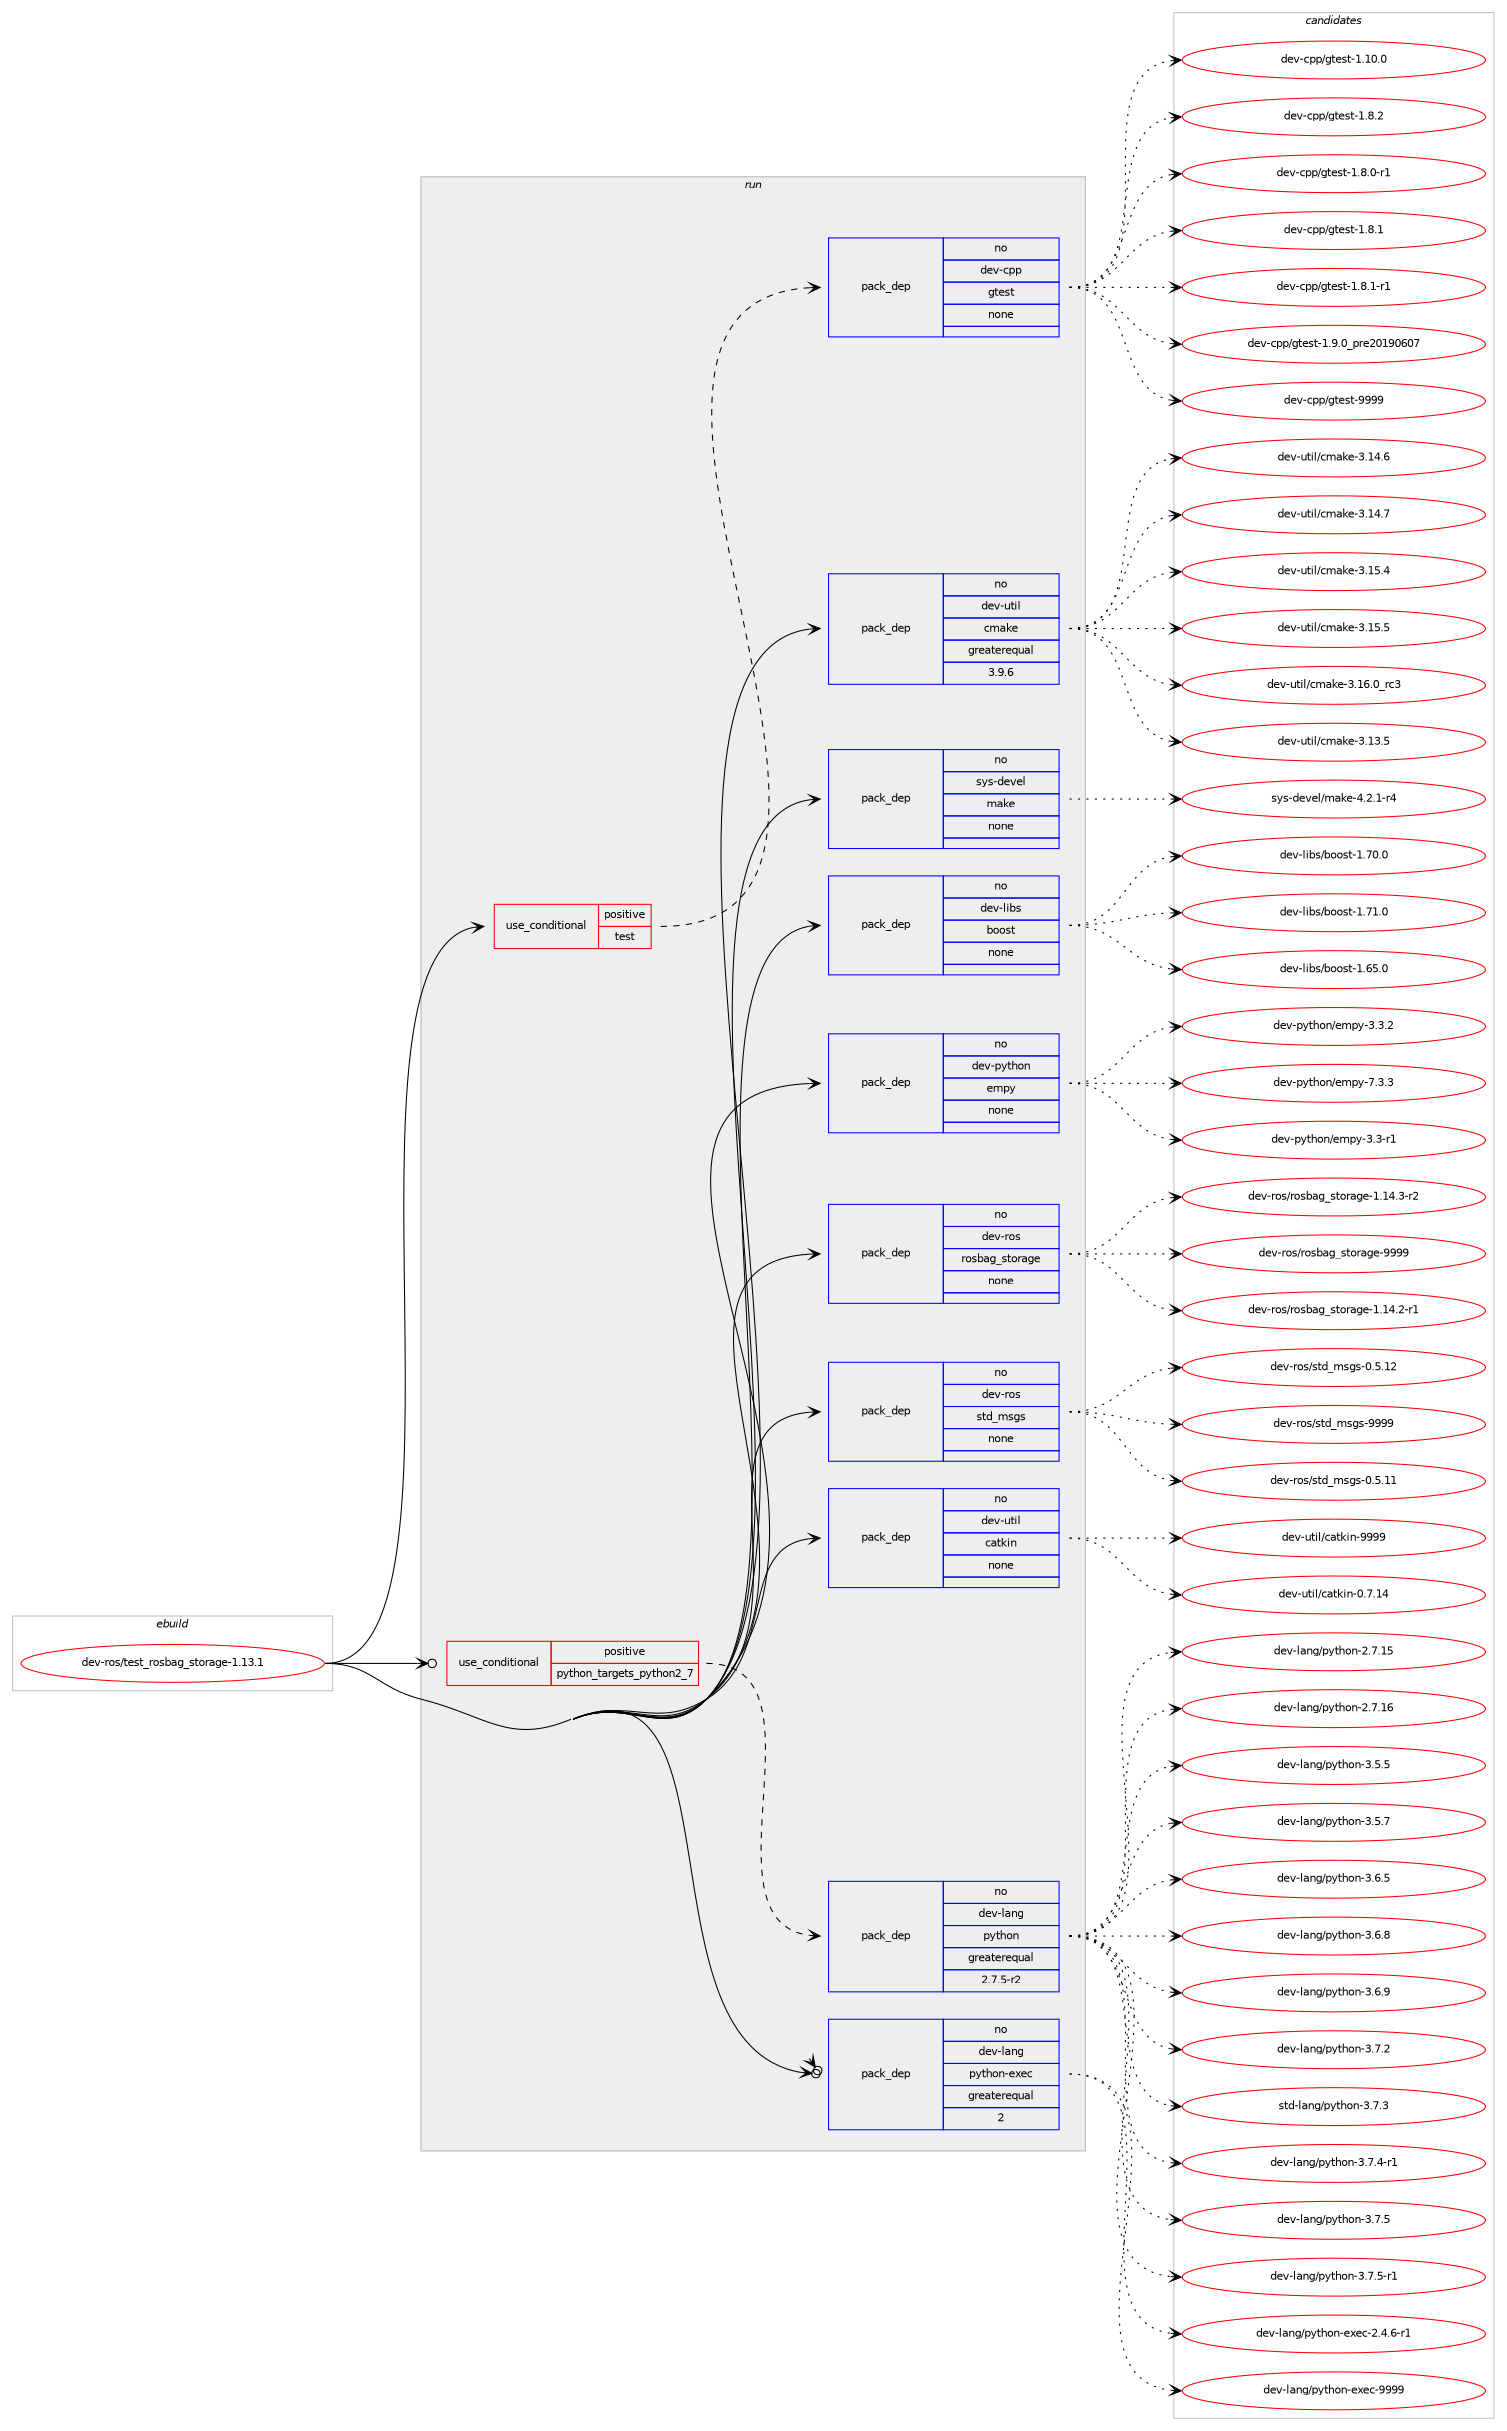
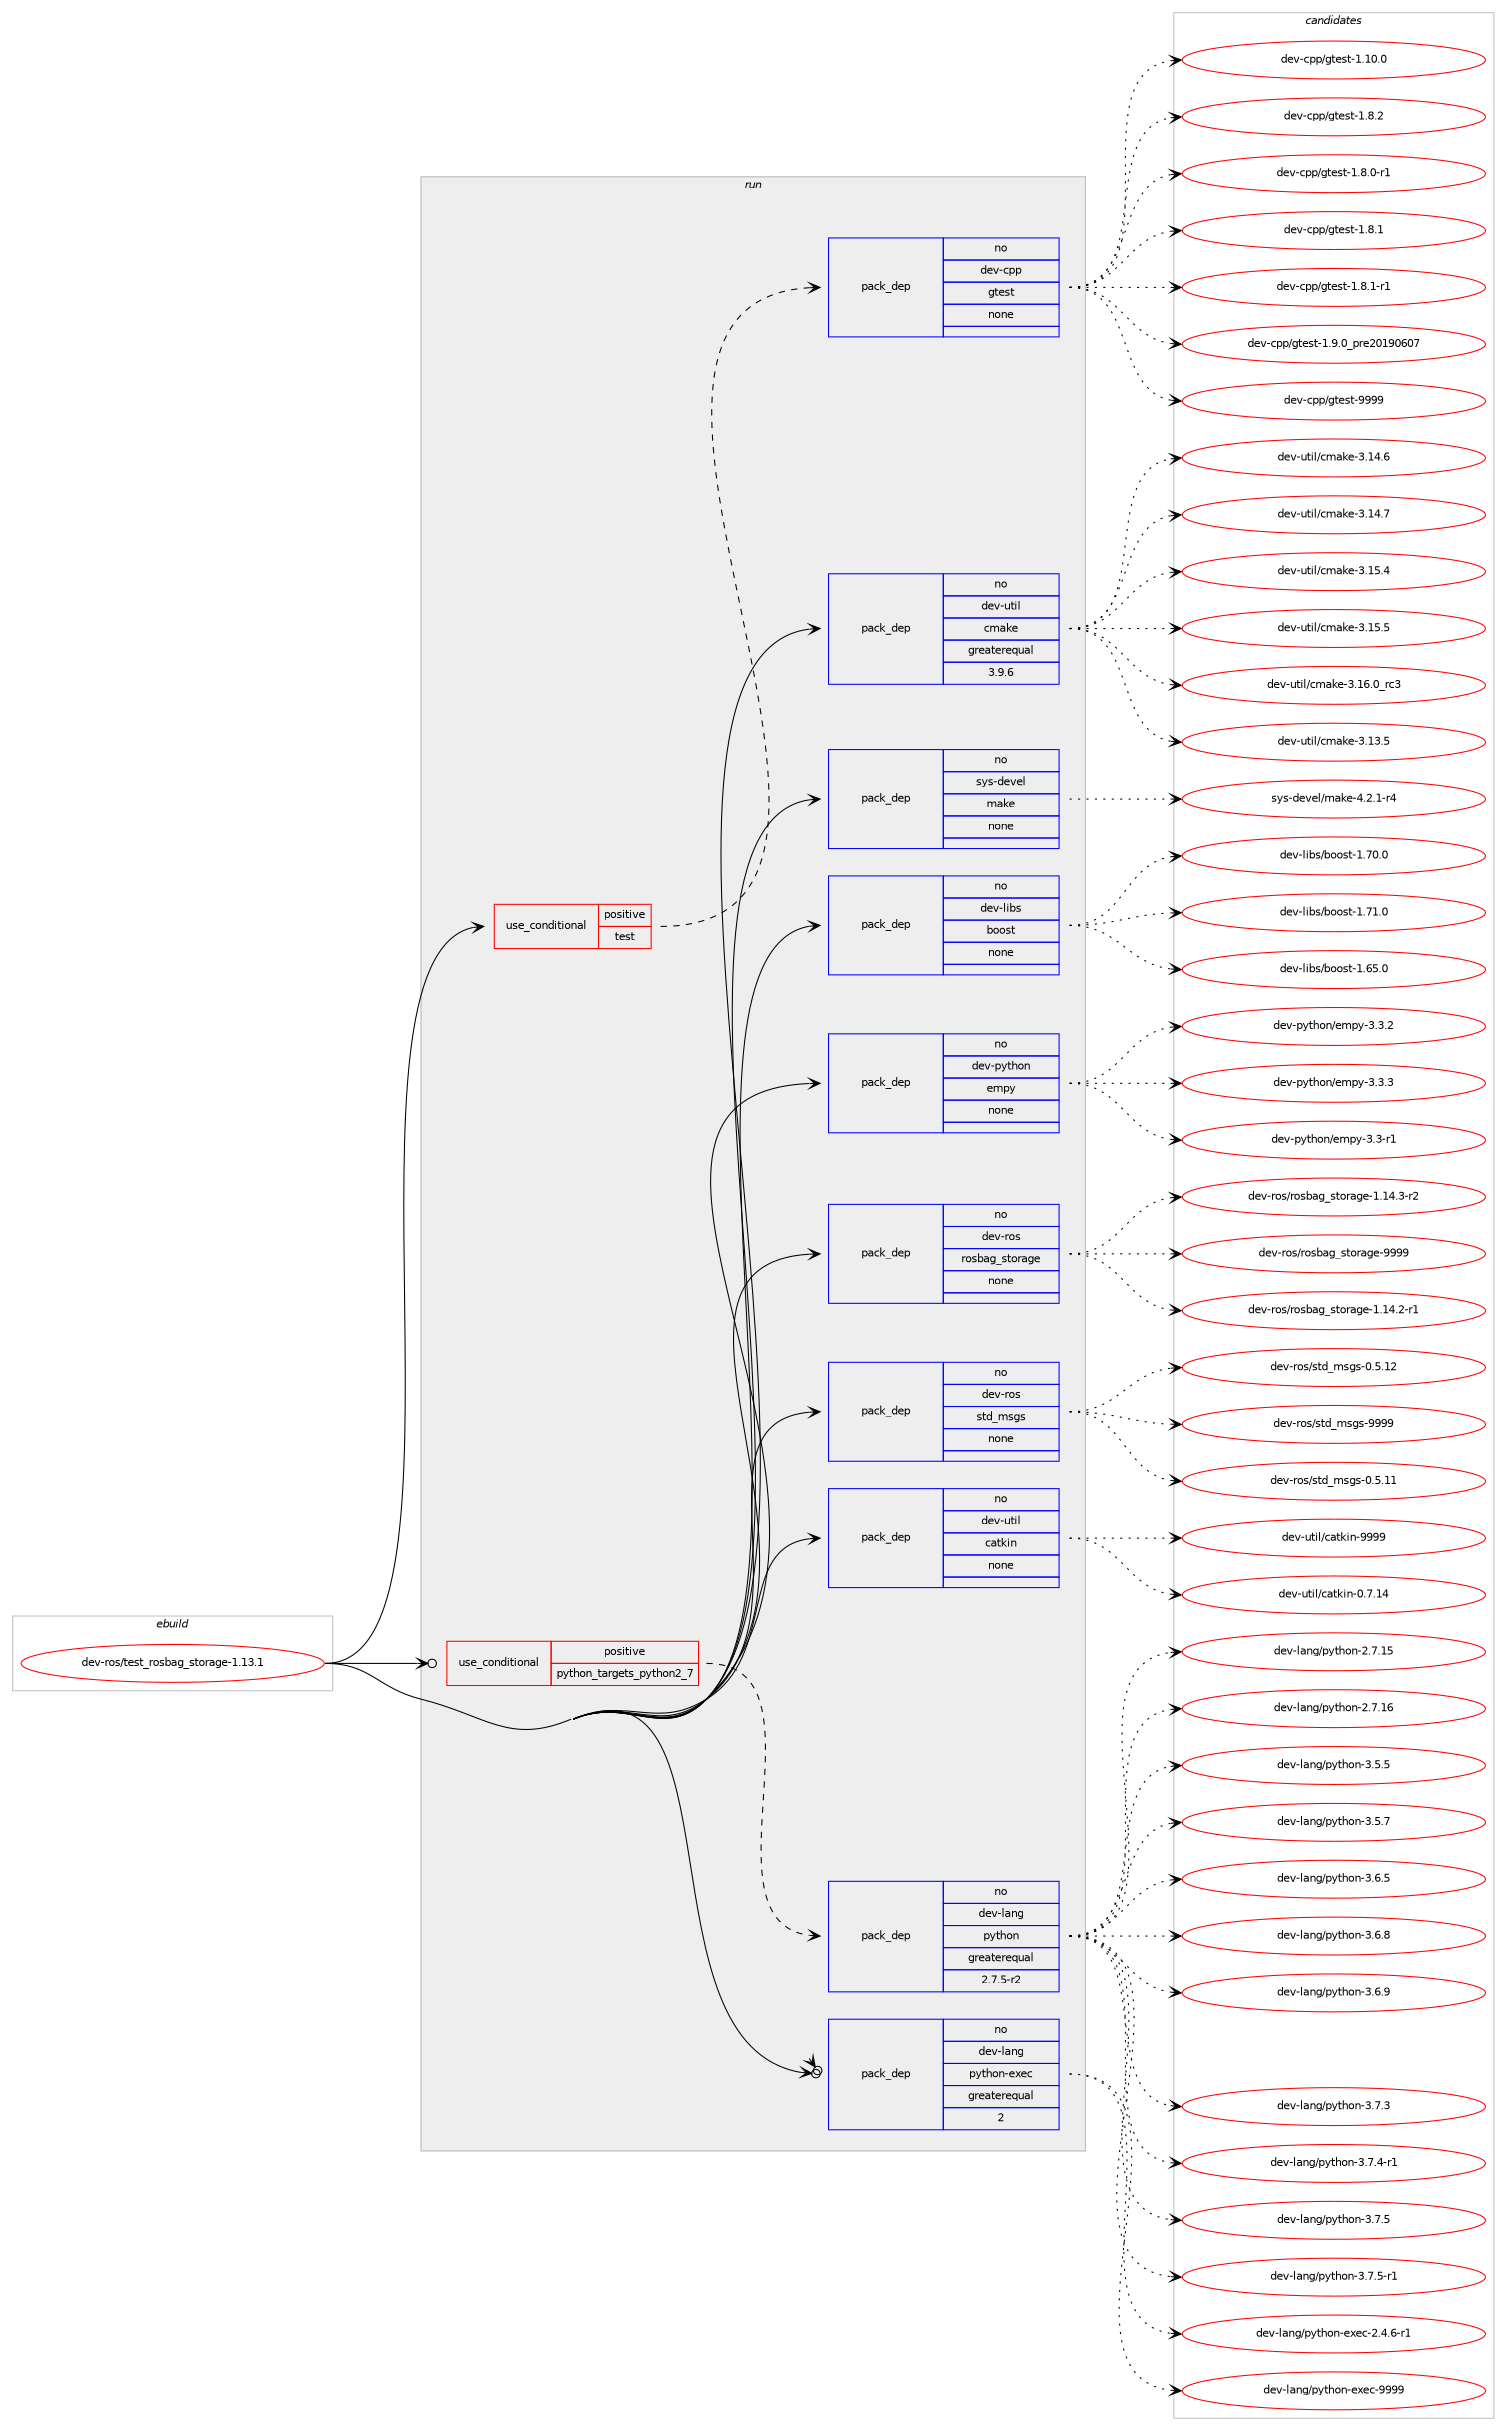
node "dev-python/empy-7.3.3": label "dev-python/empy-7.3.3" -> "dev-python/empy-3.3.3"
node "dev-lang/python-3.7.2": removed
node "std-lang/python-3.7.3": label "std-lang/python-3.7.3" -> "dev-lang/python-3.7.3"
